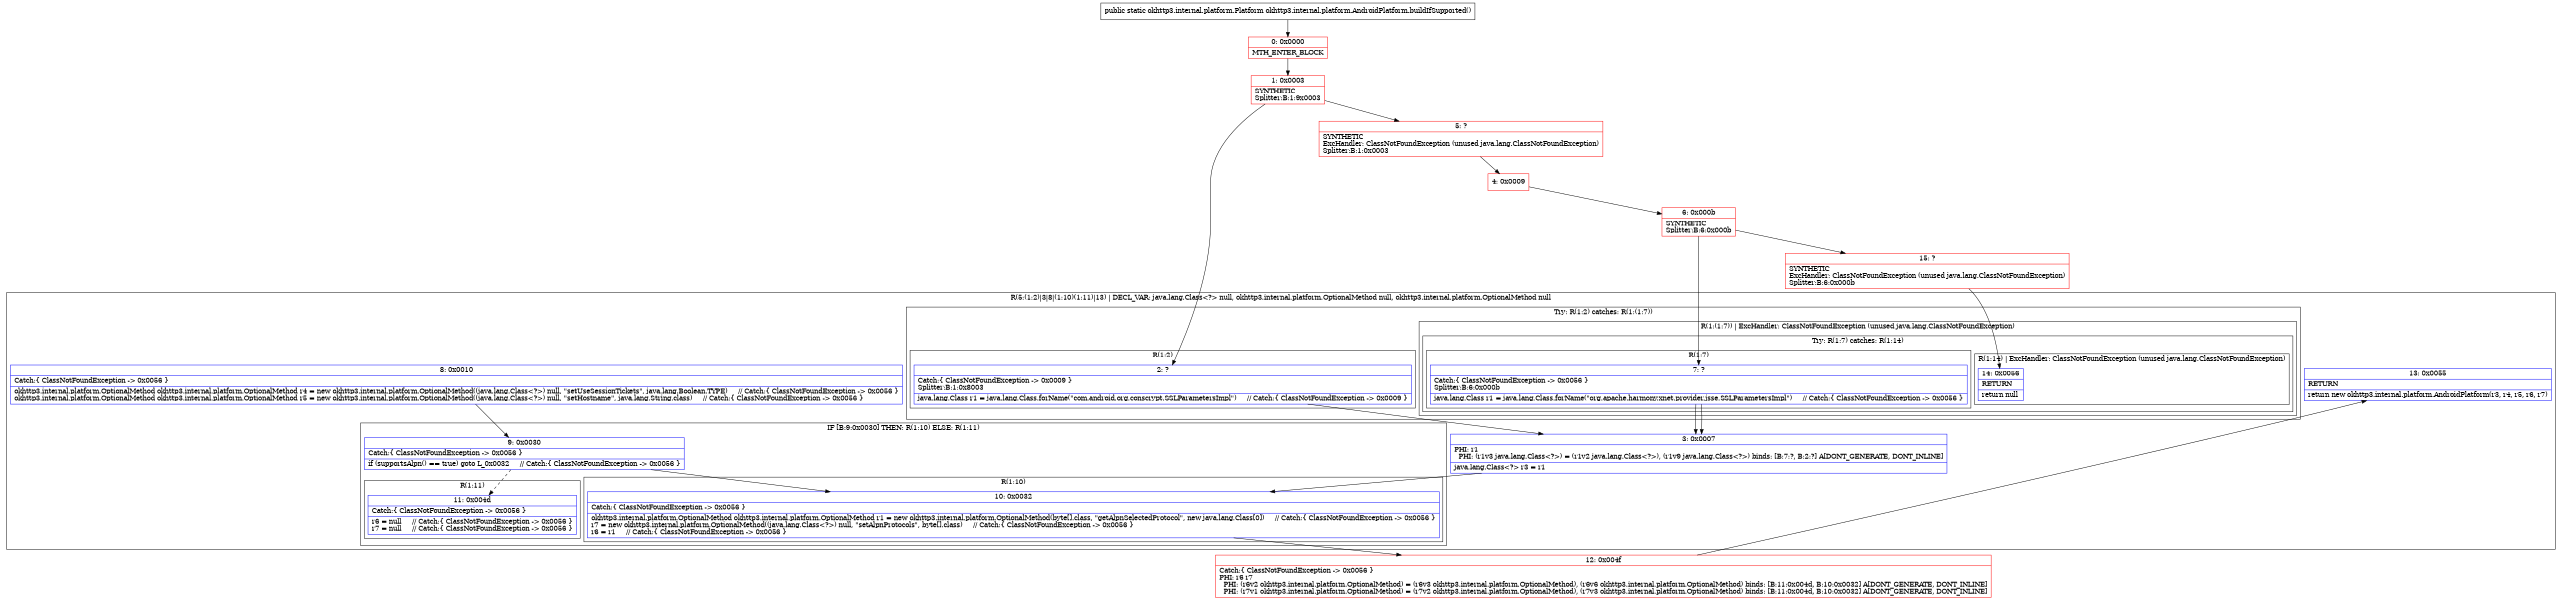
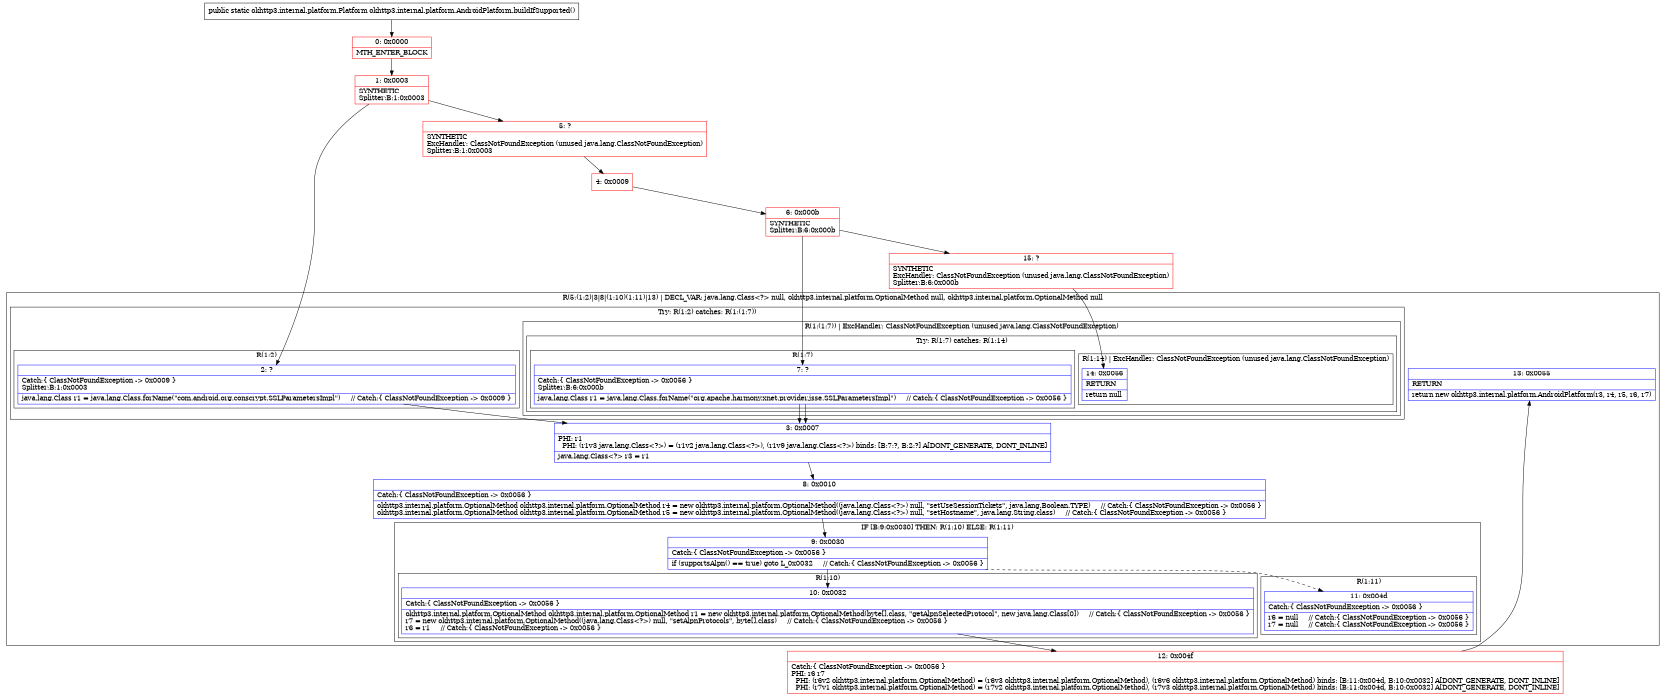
node "1: 0x0003": text "Splitter:B:1:9x0003" -> "Splitter:B:1:0x0003"
node "2: ?": text "Splitter:B:1:0x8003" -> "Splitter:B:1:0x0003"
edge "3: 0x0007" -> "10: 0x0032": now "3: 0x0007" -> "8: 0x0010"
